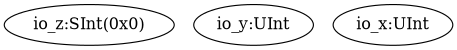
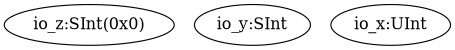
node "io_y:UInt": label "io_y:UInt" -> "io_y:SInt"
